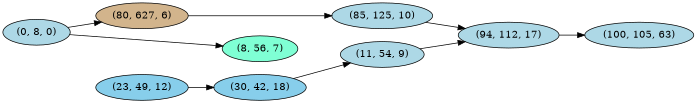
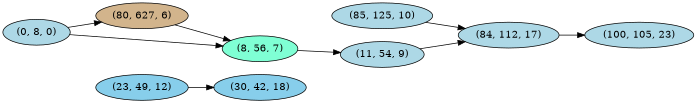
edge "(80, 627, 6)" -> "(85, 125, 10)": now "(80, 627, 6)" -> "(8, 56, 7)"
node "(94, 112, 17)": label "(94, 112, 17)" -> "(84, 112, 17)"
node "(100, 105, 63)": label "(100, 105, 63)" -> "(100, 105, 23)"
edge "(30, 42, 18)" -> "(11, 54, 9)": now "(8, 56, 7)" -> "(11, 54, 9)"
